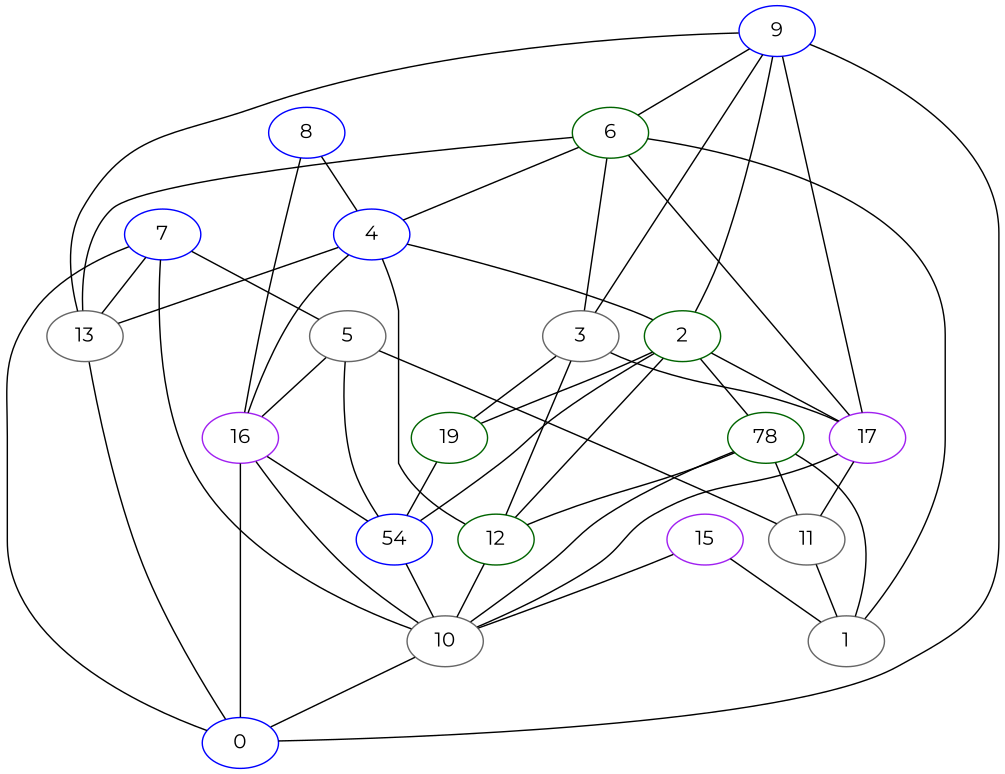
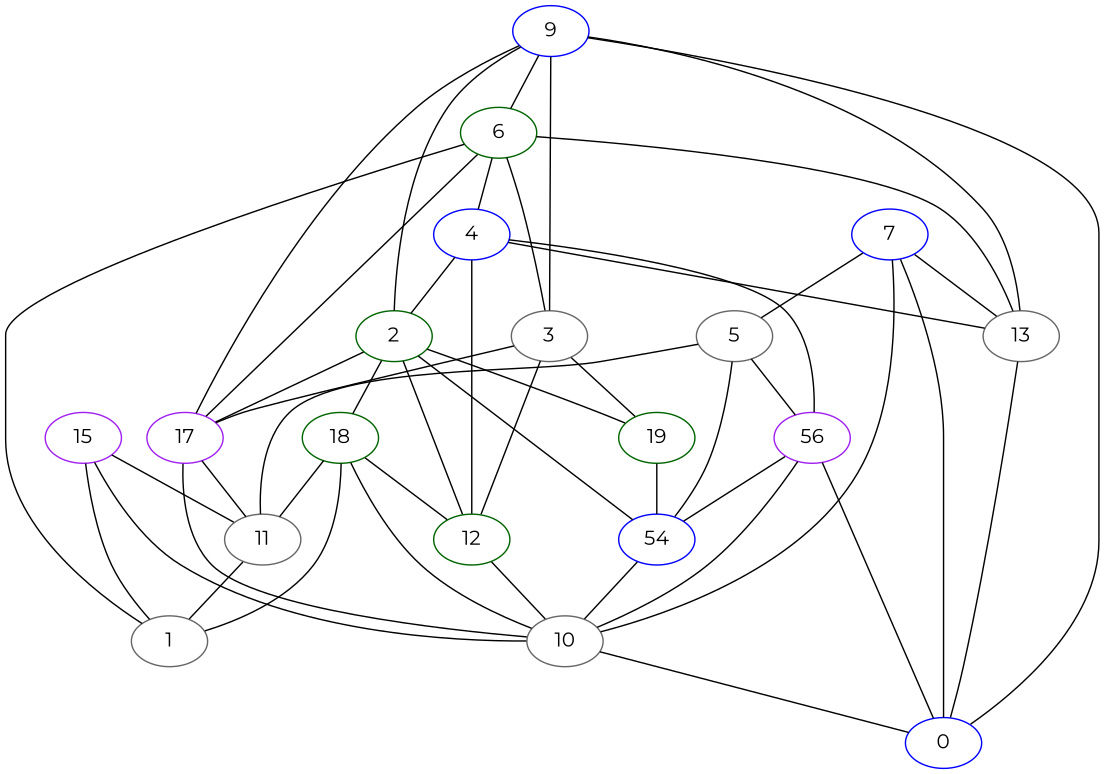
node "8": removed
node "16": label "16" -> "56"
node "78": label "78" -> "18"
edge "15" -- "11": added
